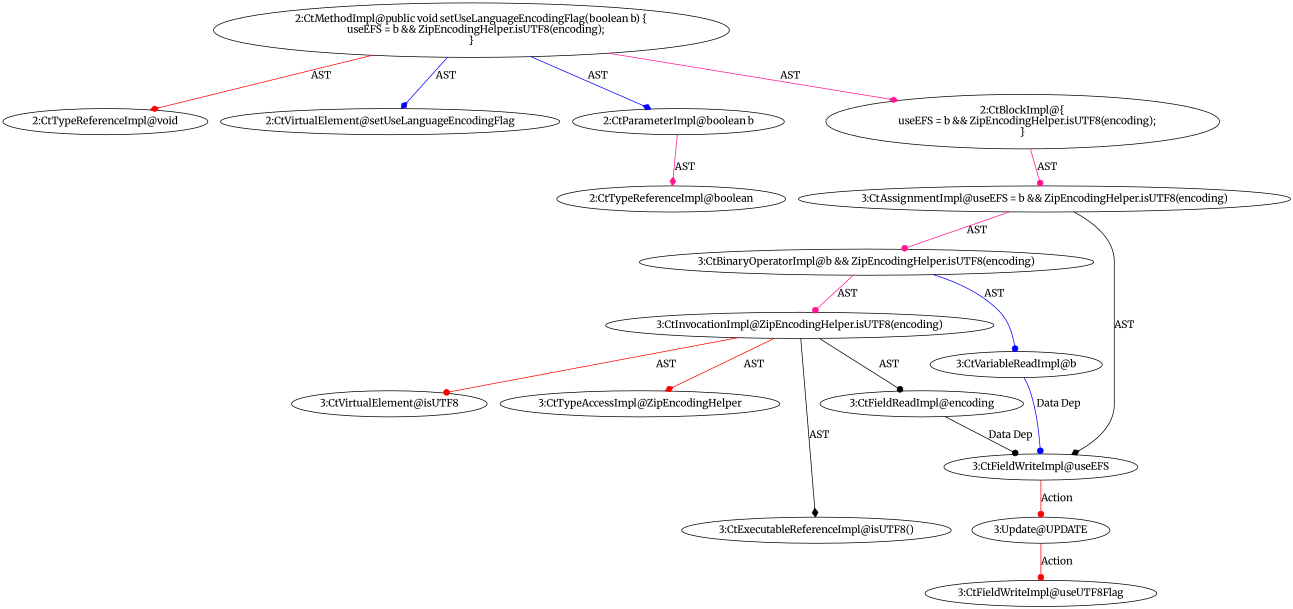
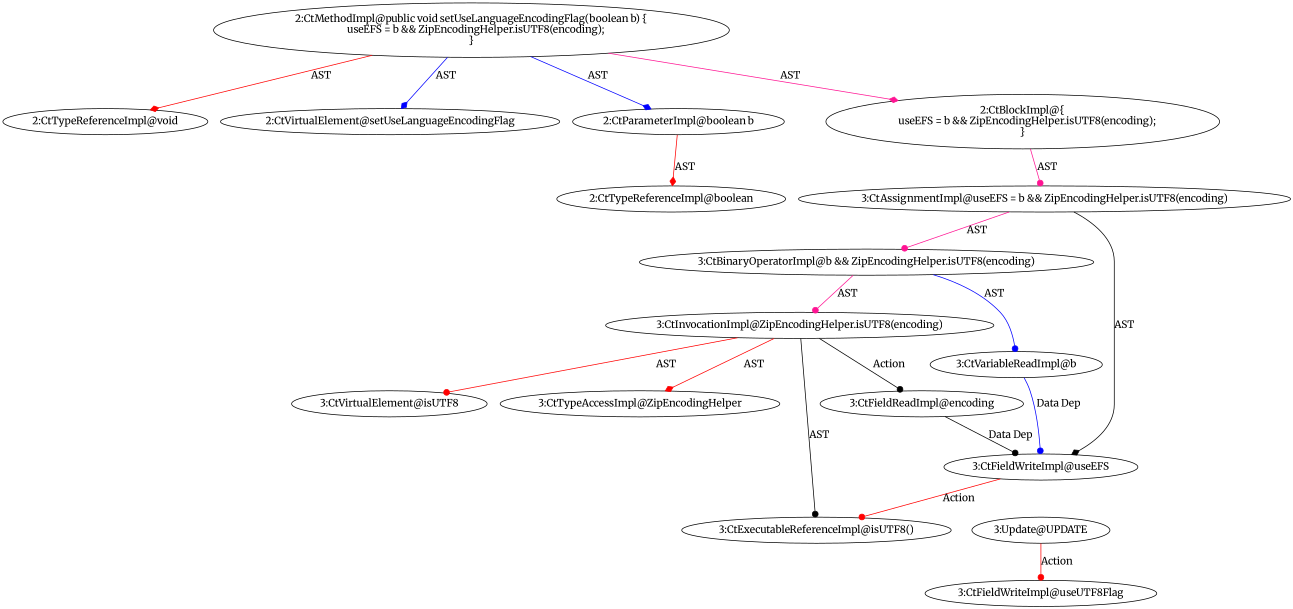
edge "2:CtParameterImpl@boolean b" -> "2:CtTypeReferenceImpl@boolean": color deeppink -> red
edge "3:CtInvocationImpl@ZipEncodingHelper.isUTF8(encoding)" -> "3:CtFieldReadImpl@encoding": label "AST" -> "Action"
edge "3:CtInvocationImpl@ZipEncodingHelper.isUTF8(encoding)" -> "3:CtExecutableReferenceImpl@isUTF8()": arrowhead diamond -> dot
edge "3:CtFieldWriteImpl@useEFS" -> "3:Update@UPDATE": now "3:CtFieldWriteImpl@useEFS" -> "3:CtExecutableReferenceImpl@isUTF8()"
